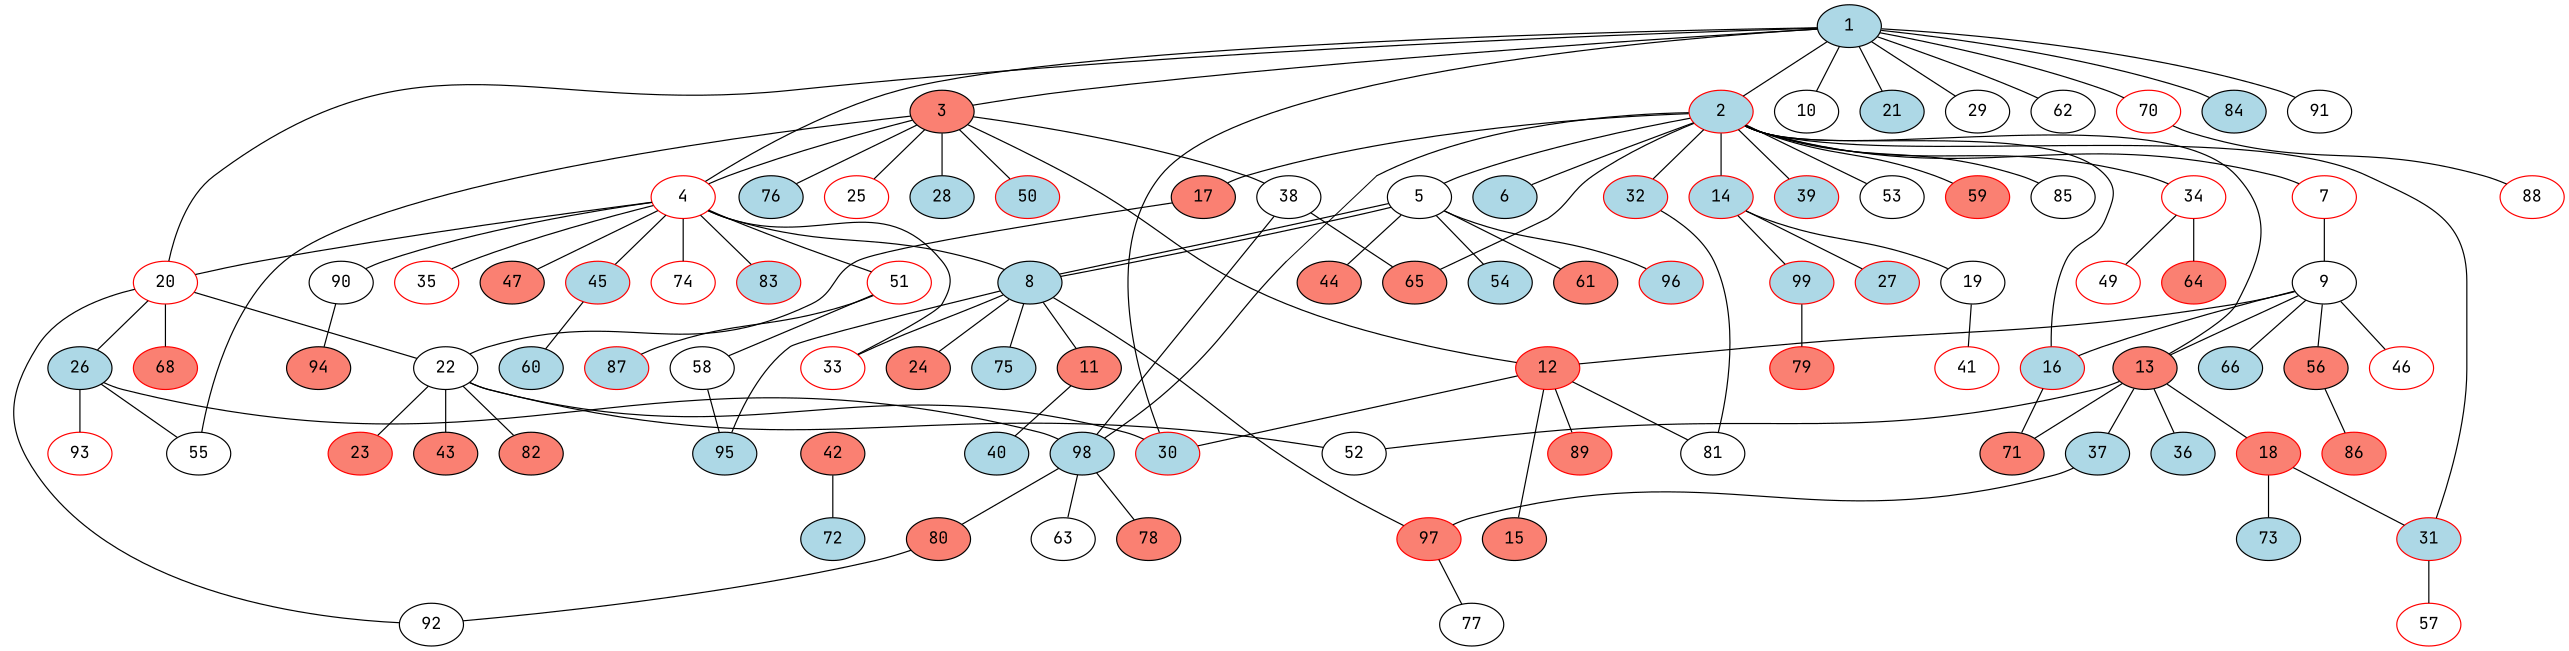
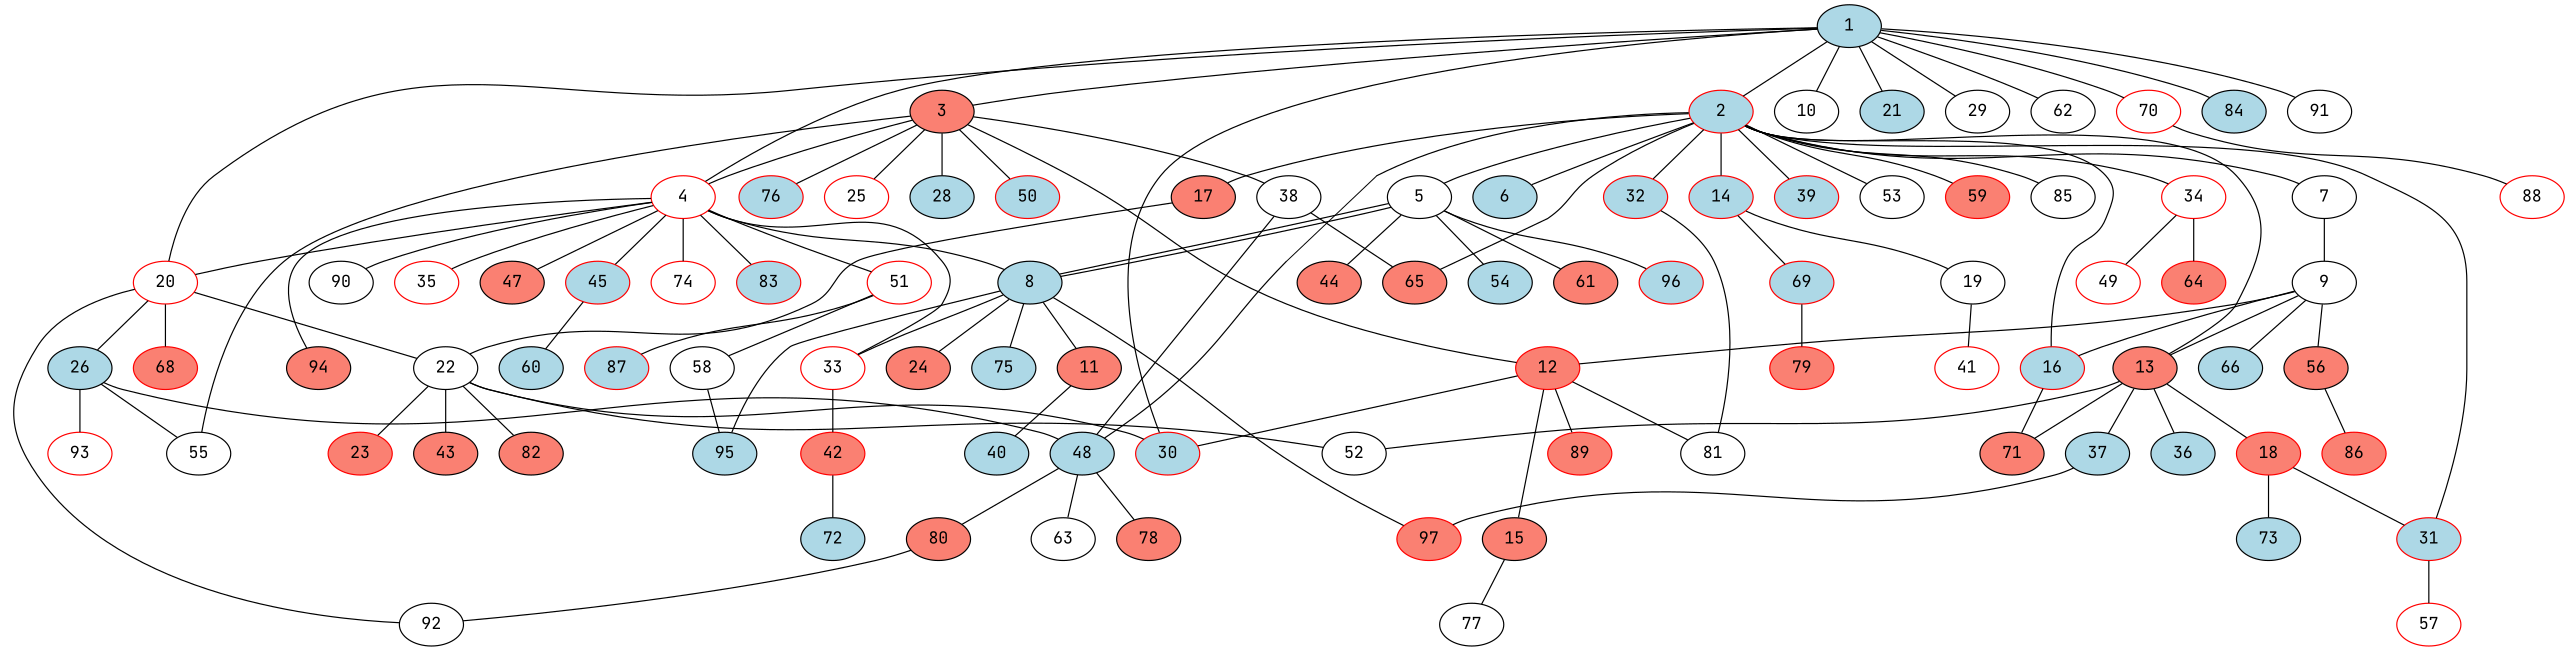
node "76": color black -> red
node "7": color red -> black
node "99": label "99" -> "69"
node "27": removed
edge "90" -- "94": now "4" -- "94"
node "46": removed
edge "33" -- "42": added
node "42": color black -> red
node "98": label "98" -> "48"
edge "97" -- "77": now "15" -- "77"
